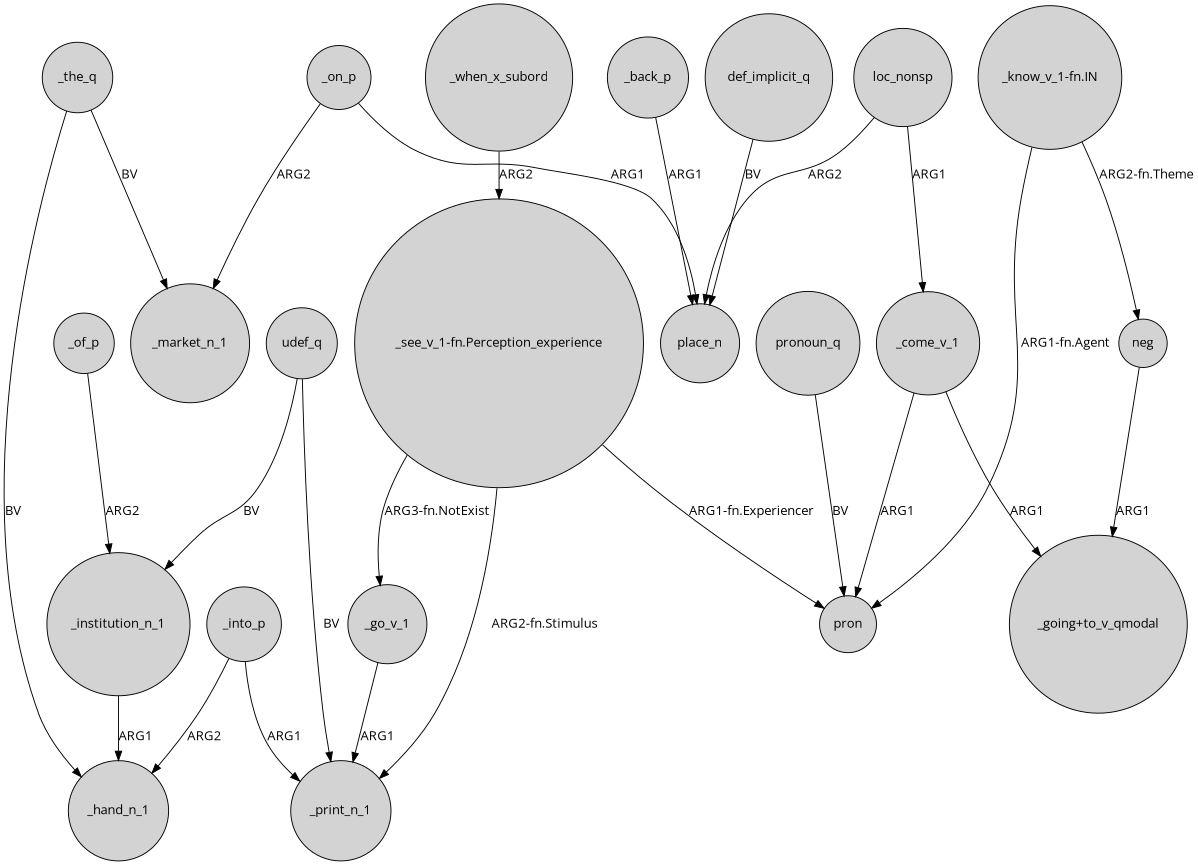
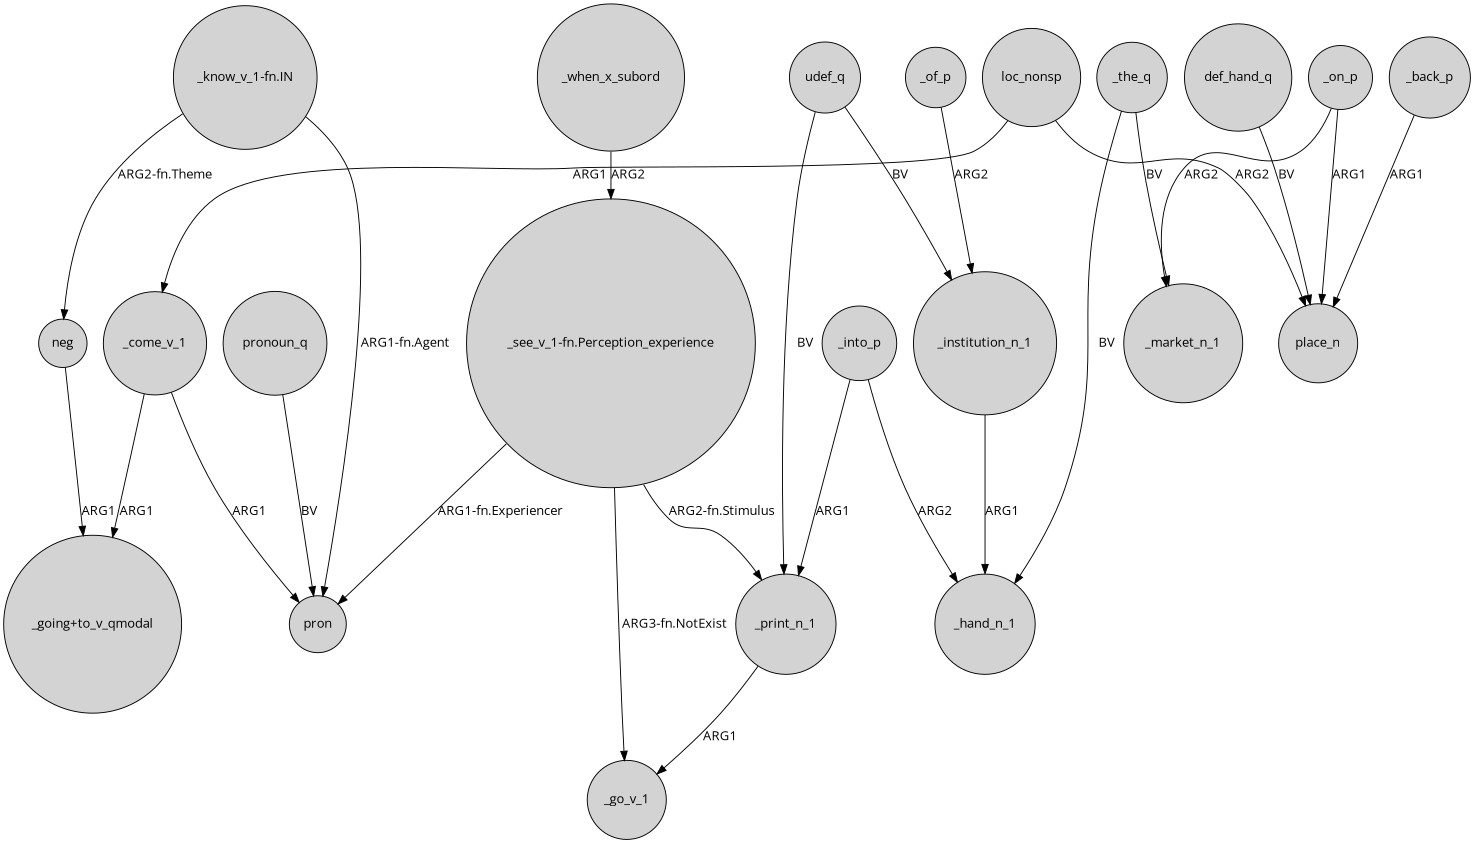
node "def_implicit_q": label "def_implicit_q" -> "def_hand_q"
edge "_go_v_1" -> "_print_n_1": reversed
